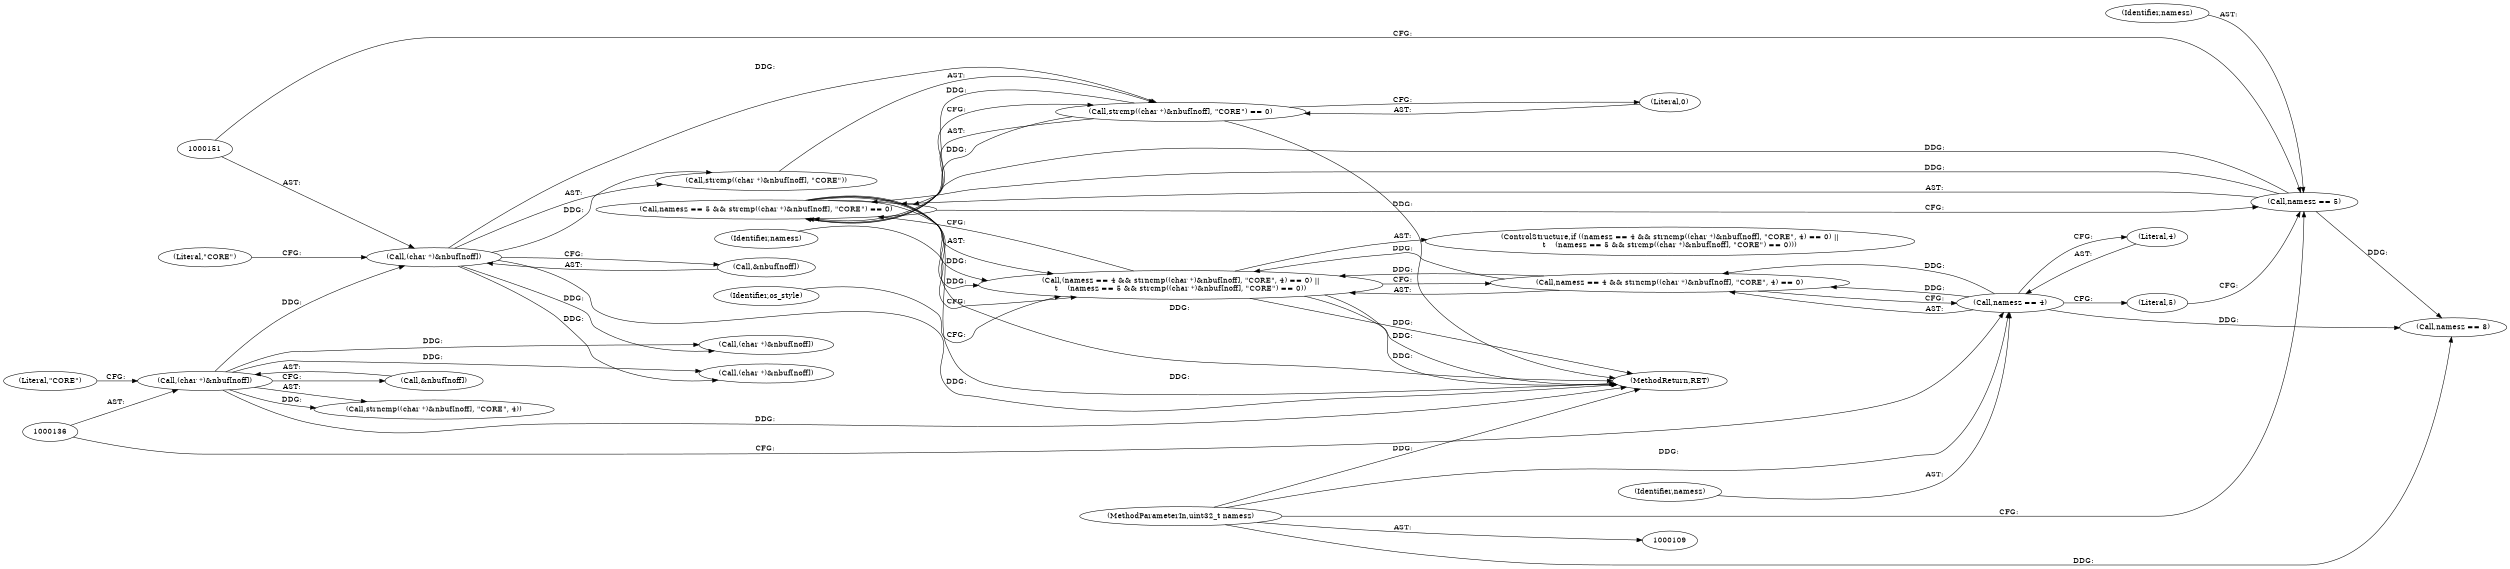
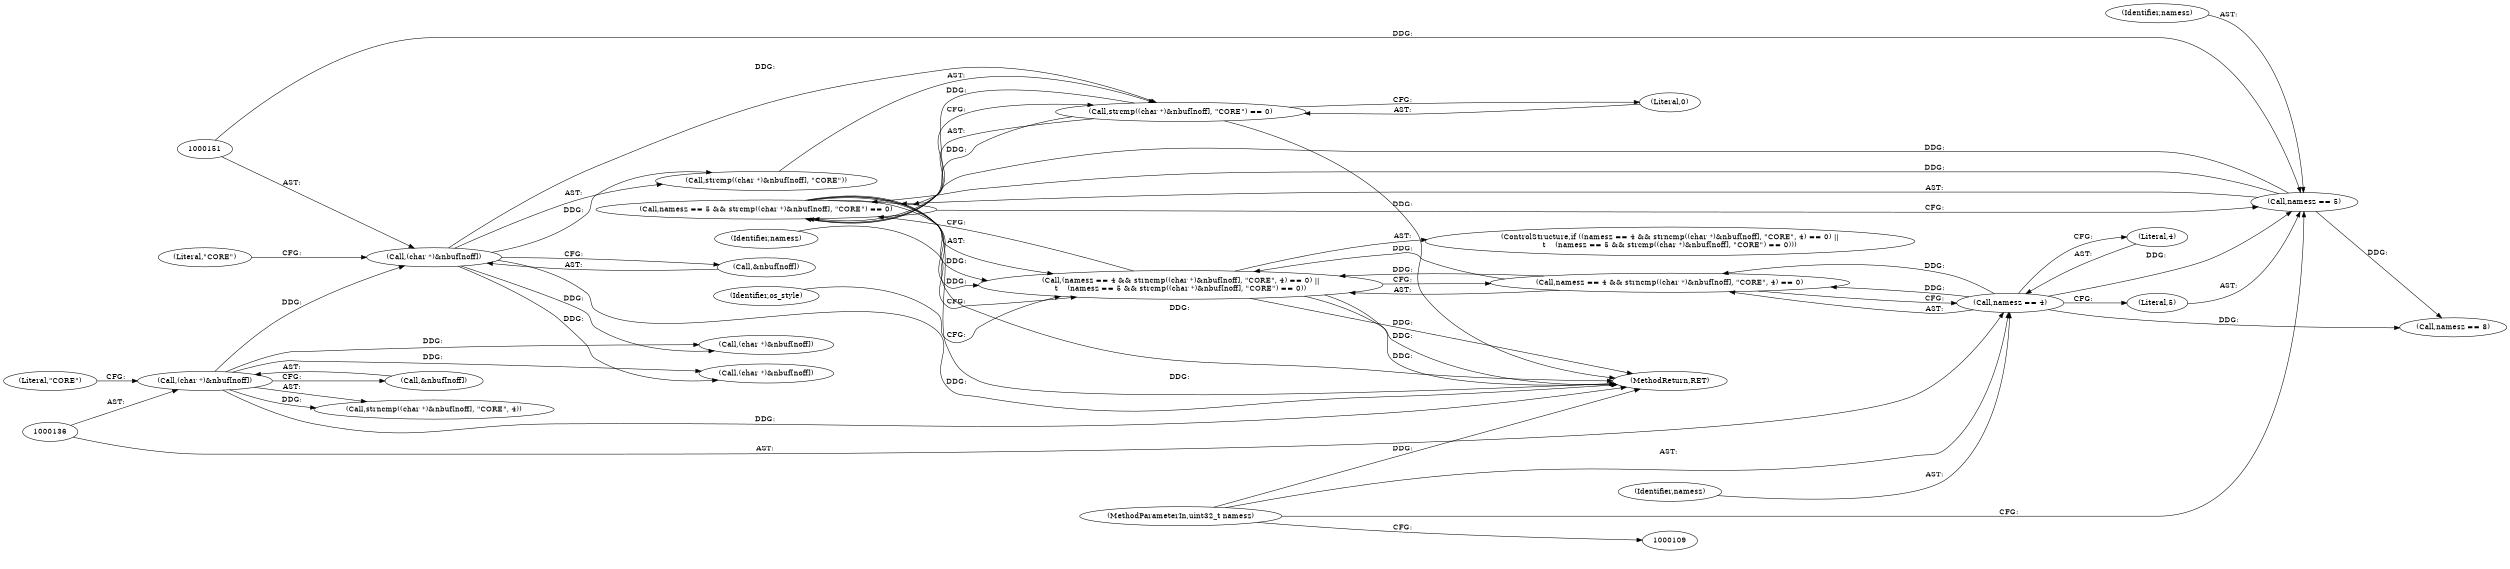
edge "1000151" -> "(Call,namesz == 5)": label "CFG: " -> "DDG: "
edge "(Call,namesz == 4)" -> "(Call,namesz == 5)": added, label "DDG:"
edge "(Literal,5)" -> "(Call,namesz == 5)": label "CFG: " -> "AST: "
edge "1000136" -> "(Call,namesz == 4)": label "CFG: " -> "AST: "
edge "(MethodParameterIn,uint32_t namesz)" -> "(Call,namesz == 4)": label "DDG: " -> "AST: "
edge "(MethodParameterIn,uint32_t namesz)" -> "1000109": label "AST: " -> "CFG: "
edge "(MethodParameterIn,uint32_t namesz)" -> "(Call,namesz == 8)": removed, label "DDG:"
